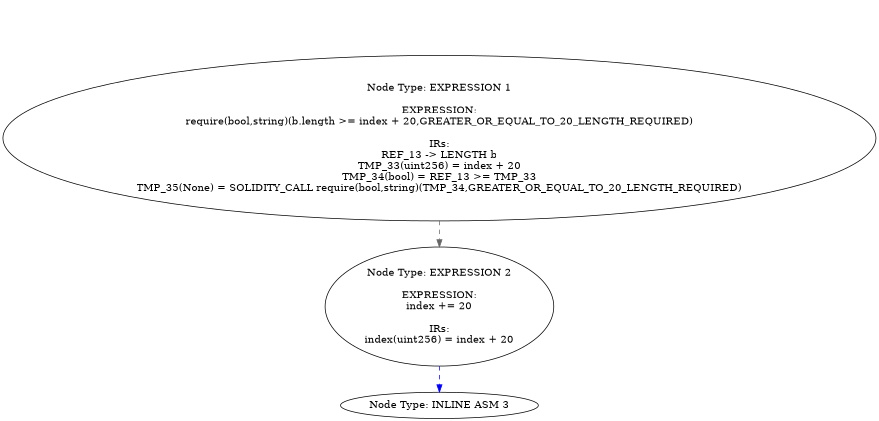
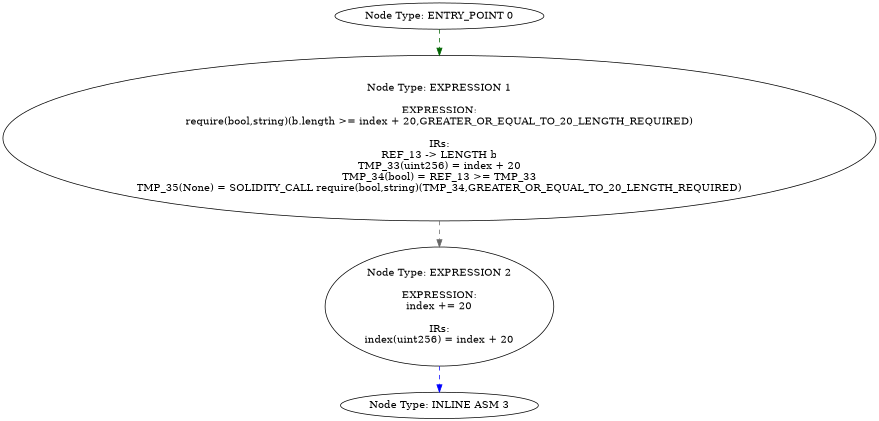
node "Node Type: ENTRY_POINT 0": added
